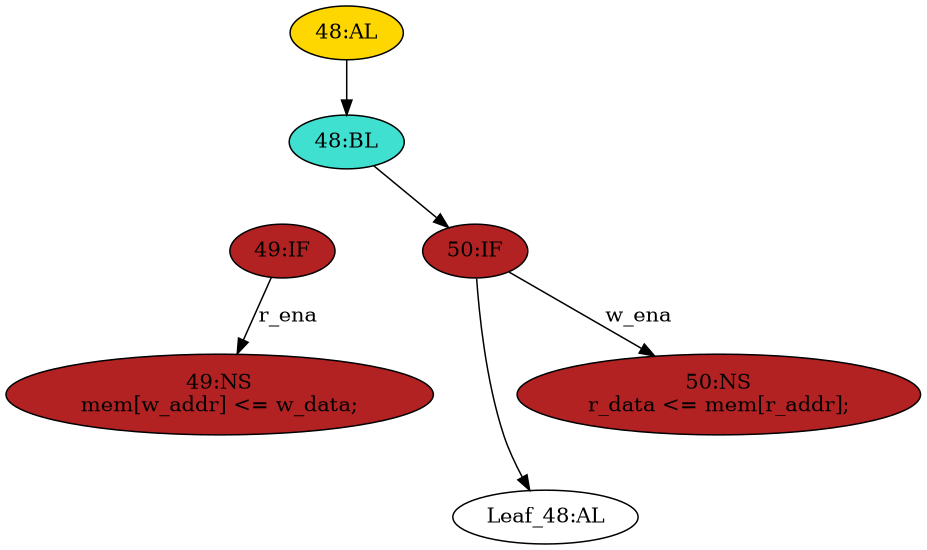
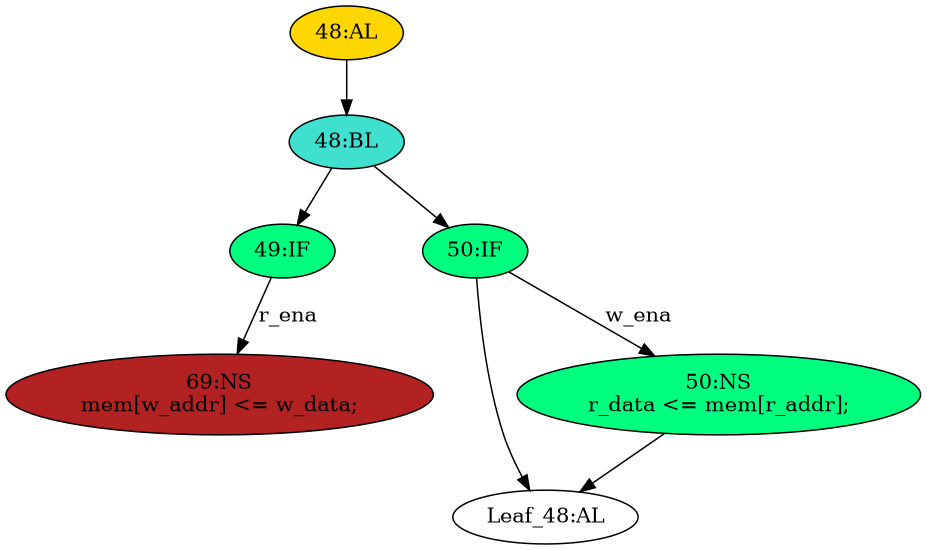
edge "48:BL" -> "49:IF": added
node "49:IF": fillcolor firebrick -> springgreen
node "50:IF": fillcolor firebrick -> springgreen
node "49:NS mem[w_addr] <= w_data;": label "49:NS mem[w_addr] <= w_data;" -> "69:NS mem[w_addr] <= w_data;"
node "50:NS r_data <= mem[r_addr];": fillcolor firebrick -> springgreen
edge "50:NS r_data <= mem[r_addr];" -> "Leaf_48:AL": added
